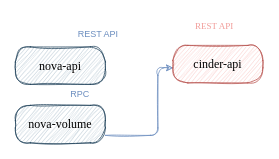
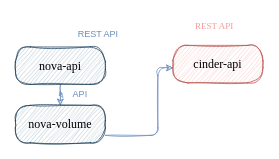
node "RPC": label "RPC" -> "API"
edge "nova-api" -> "nova-volume": added
